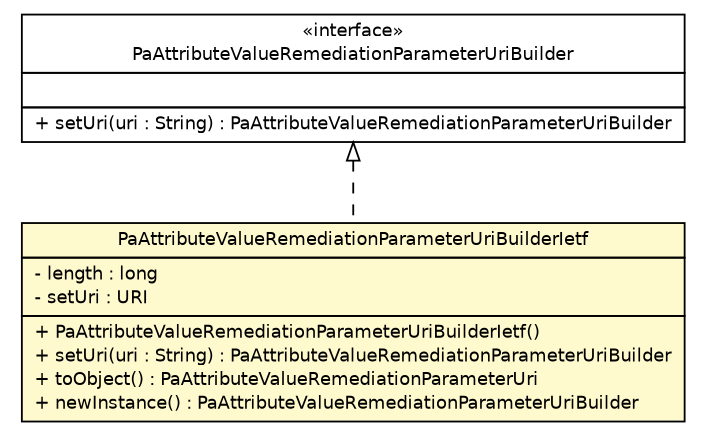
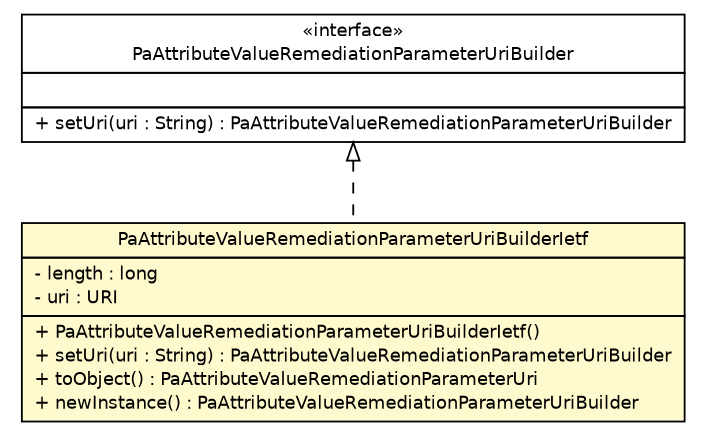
node "PaAttributeValueRemediationParameterUriBuilderIetf": text "- setUri : URI" -> "- uri : URI"
